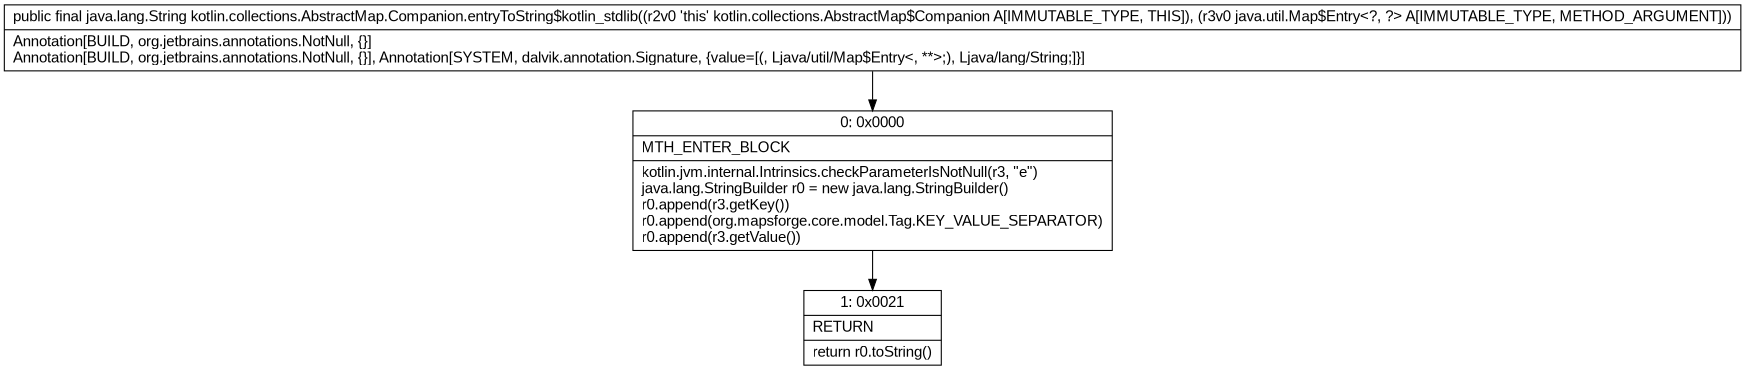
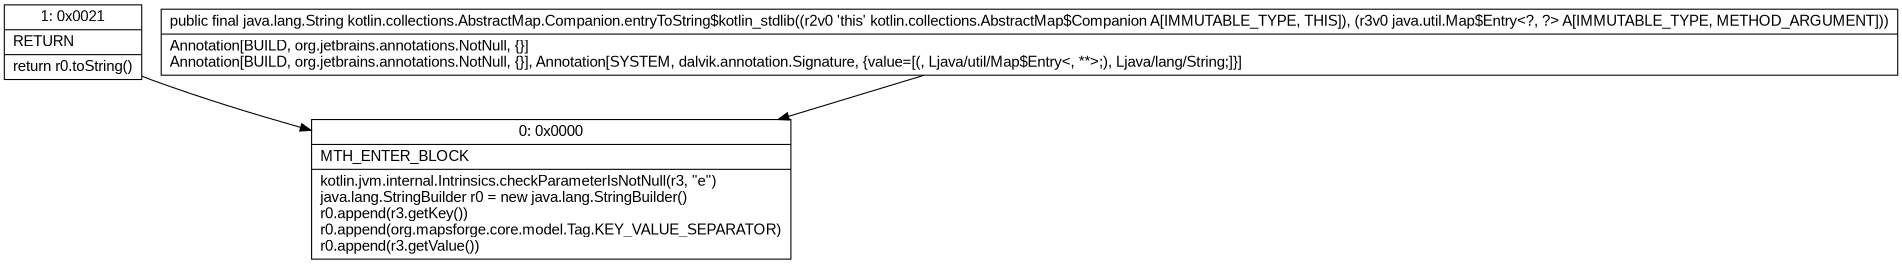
edge "0: 0x0000" -> "1: 0x0021": reversed
